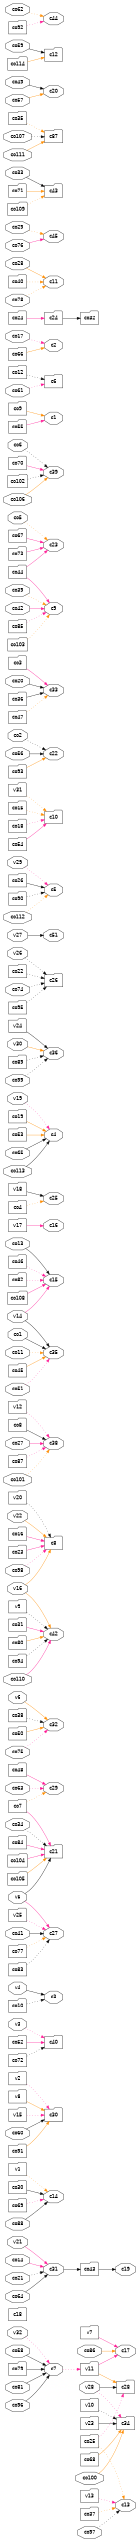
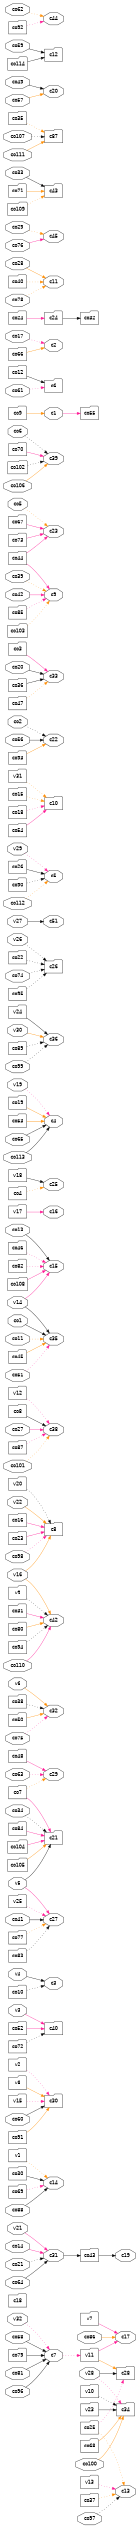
edge "co114" -> "c12": color darkorange -> black
edge "co12" -> "c6": style dotted -> solid
edge "co55" -> "c1": reversed
edge "v3" -> "c40": style dotted -> solid
